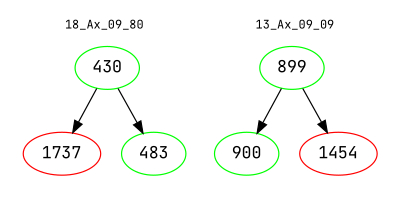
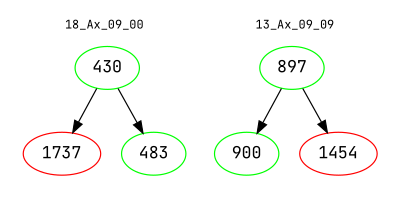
cluster "18_Ax_09_80": label "18_Ax_09_80" -> "18_Ax_09_00"
node "899": label "899" -> "897"
